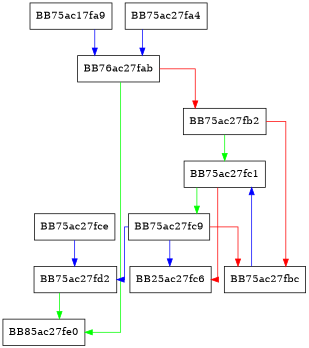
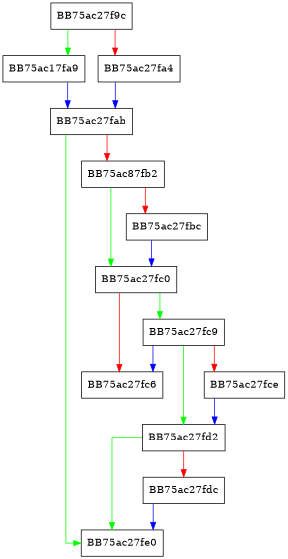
node "BB75ac27f9c": added
node "BB76ac27fab": label "BB76ac27fab" -> "BB75ac27fab"
node "BB75ac27fb2": label "BB75ac27fb2" -> "BB75ac87fb2"
node "BB75ac27fc1": label "BB75ac27fc1" -> "BB75ac27fc0"
edge "BB75ac27fc9" -> "BB75ac27fbc": now "BB75ac27fc9" -> "BB75ac27fce"
edge "BB75ac27fc9" -> "BB75ac27fd2": color blue -> green
node "BB25ac27fc6": label "BB25ac27fc6" -> "BB75ac27fc6"
node "BB85ac27fe0": label "BB85ac27fe0" -> "BB75ac27fe0"
node "BB75ac27fdc": added
